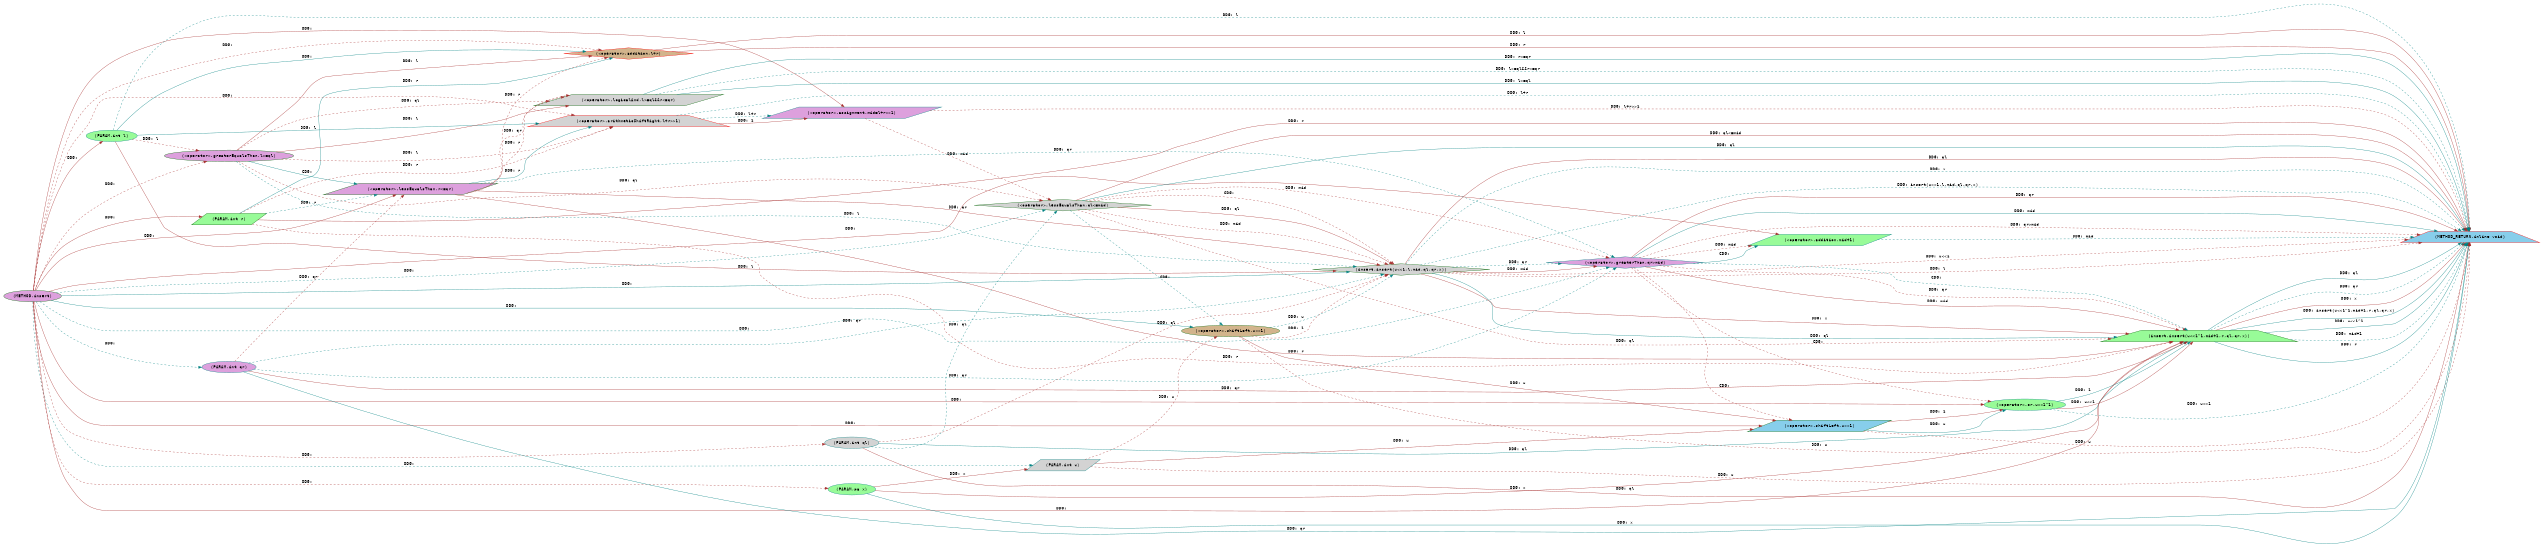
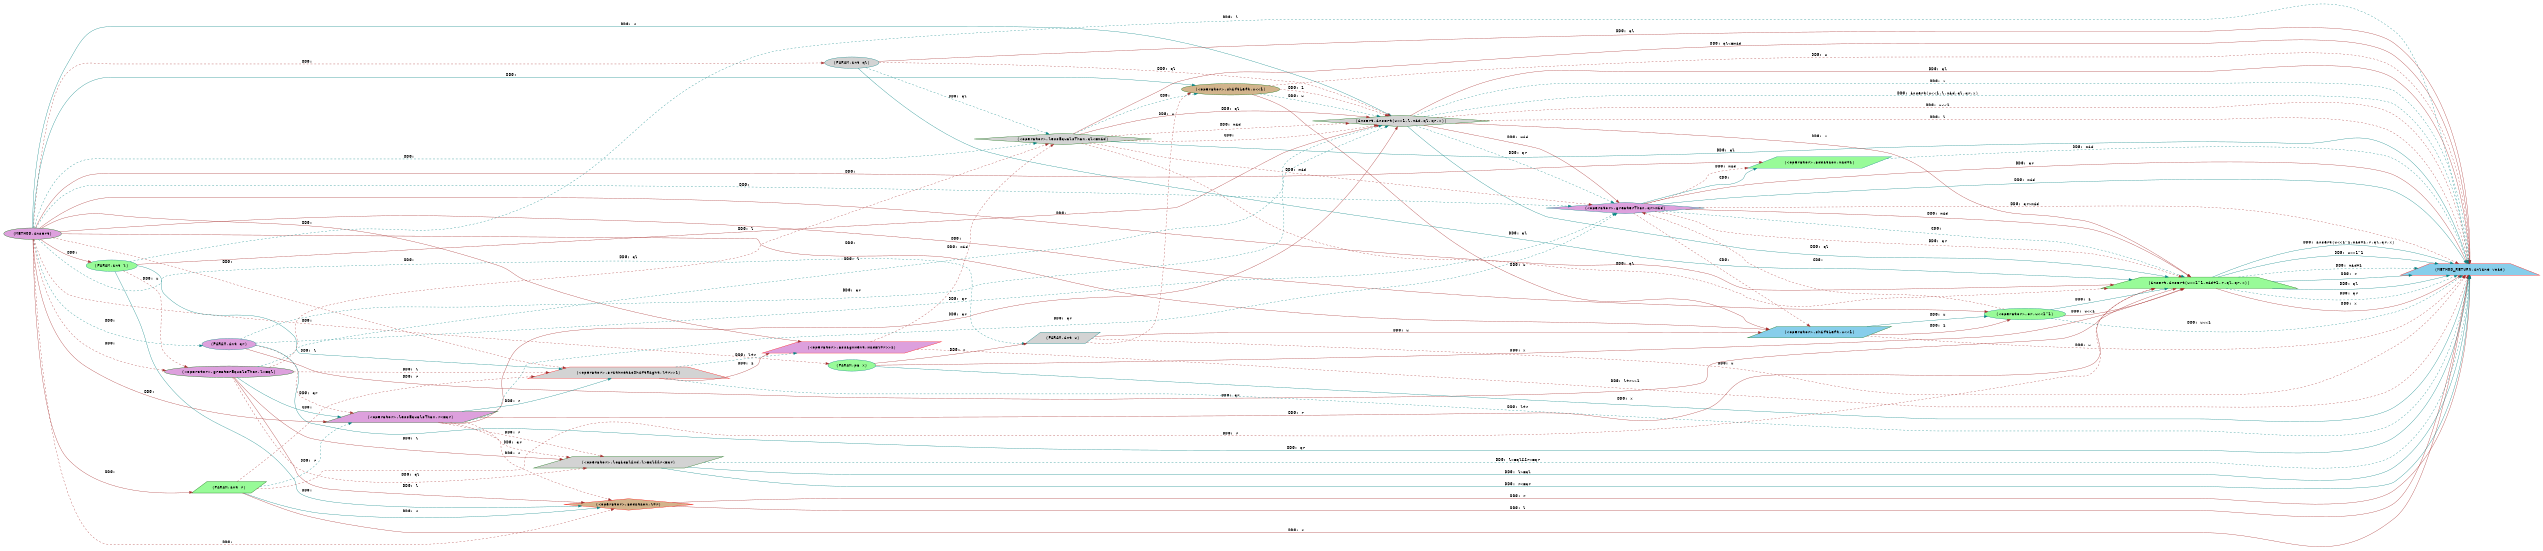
node "(<operator>.assignment,mid=l+r>>1)": color teal -> red
edge "(PARAM,int l)" -> "(<operator>.greaterEqualsThan,l>=ql)": label "DDG: l" -> "DDG: u"
edge "(METHOD,insert)" -> "(insert,insert(u<<1,l,mid,ql,qr,x))": label "DDG: " -> "DDG: r"
edge "(<operator>.greaterThan,qr>mid)" -> "(<operator>.or,u<<1^1)": reversed
